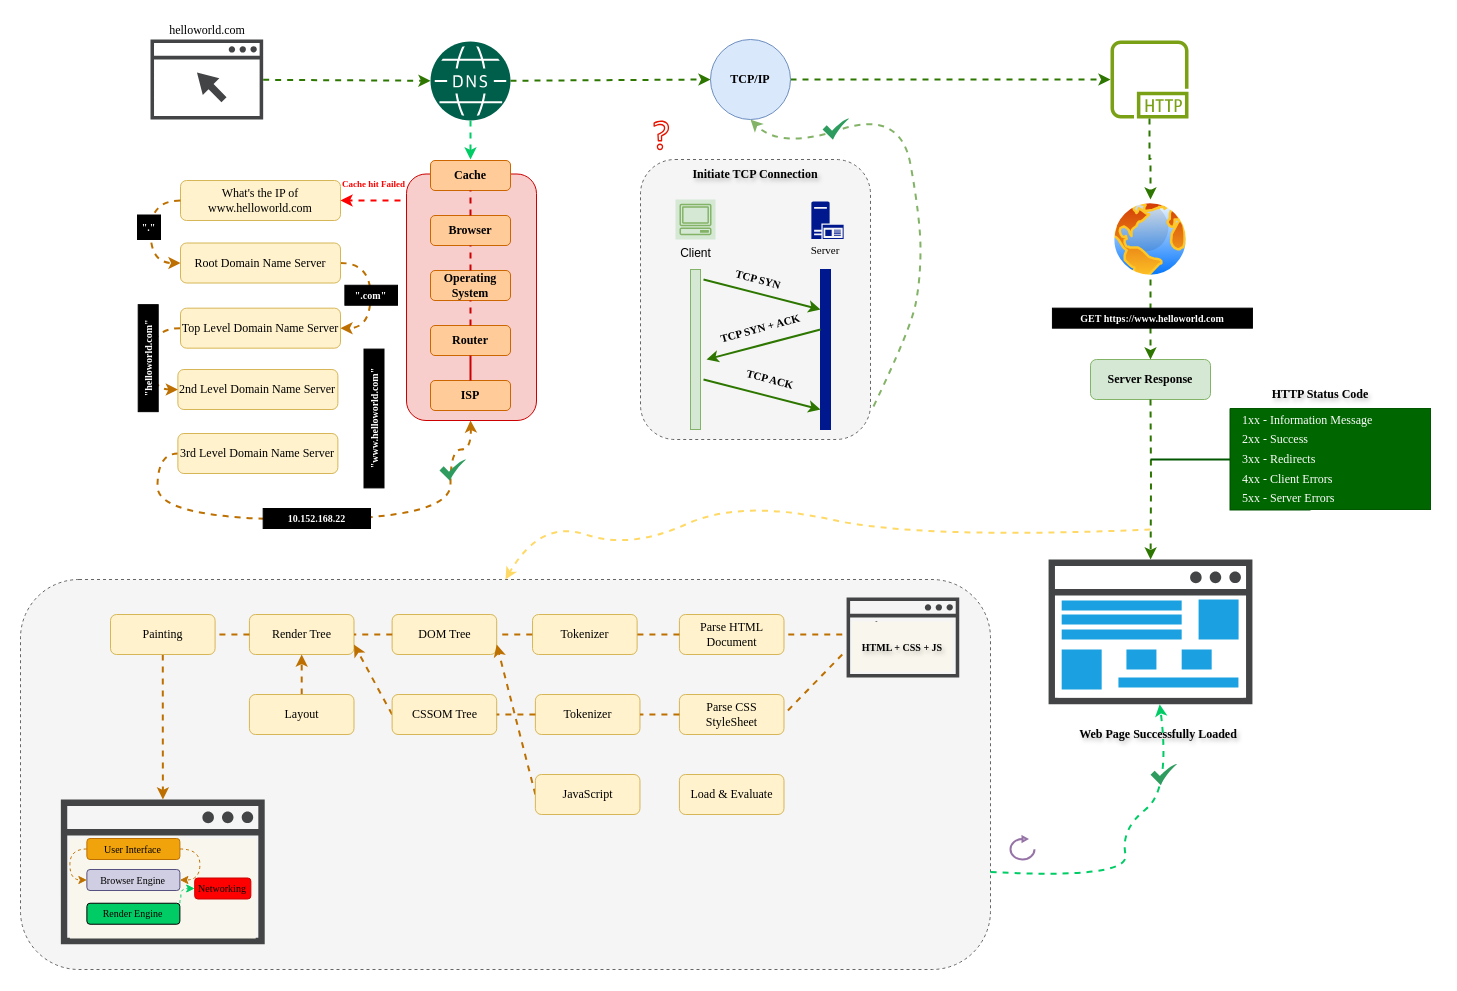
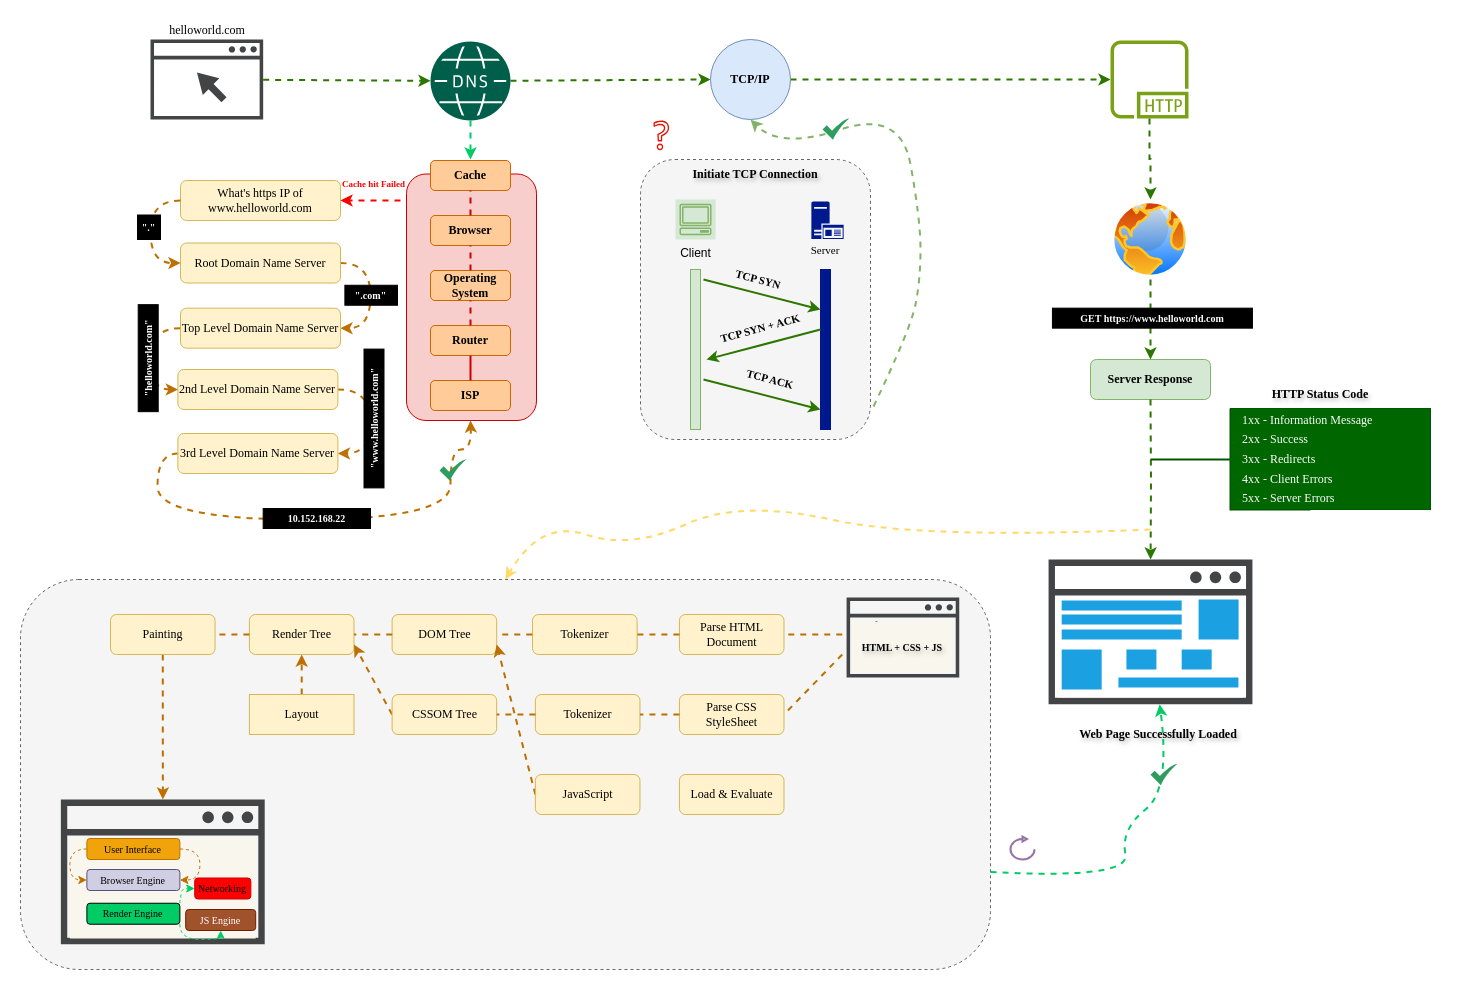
node "What's the IP of www.helloworld.com": label "What's the IP of www.helloworld.com" -> "What's https IP of www.helloworld.com"
edge "2nd Level Domain Name Server" -> "3rd Level Domain Name Server": added
node "Layout": shape rounded rectangle -> rectangle
node "JS Engine": added
edge "Render Engine" -> "JS Engine": added
